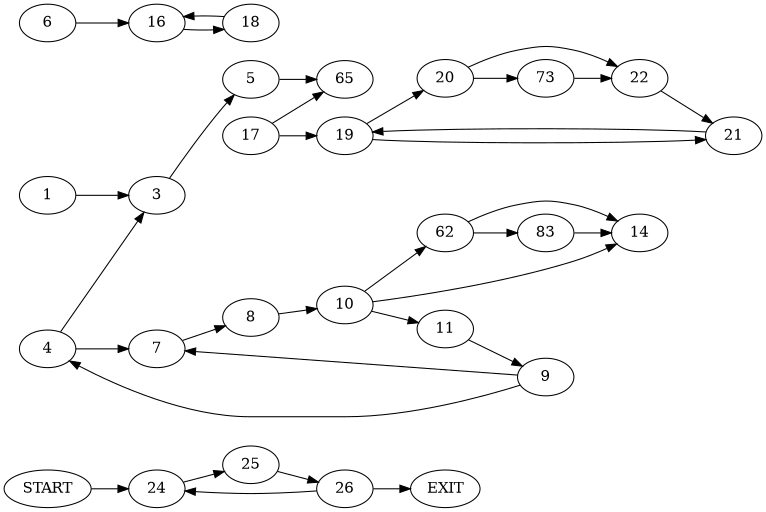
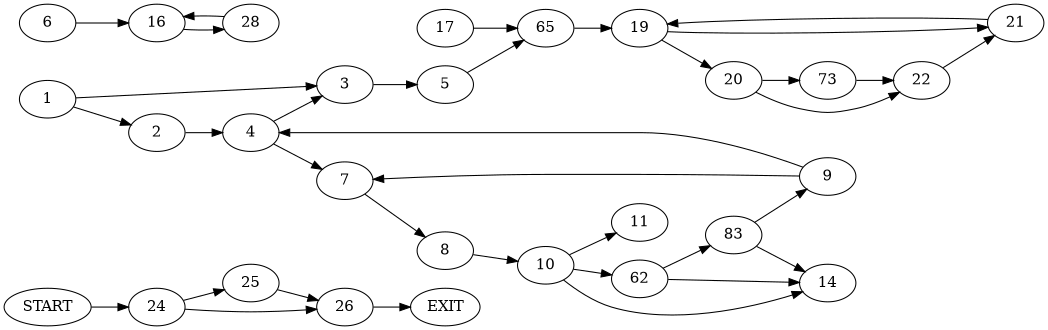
node "18": label "18" -> "28"
node "2": added
edge "17" -> "19": now "65" -> "19"
edge "11" -> "9": now "83" -> "9"
edge "26" -> "24": reversed
